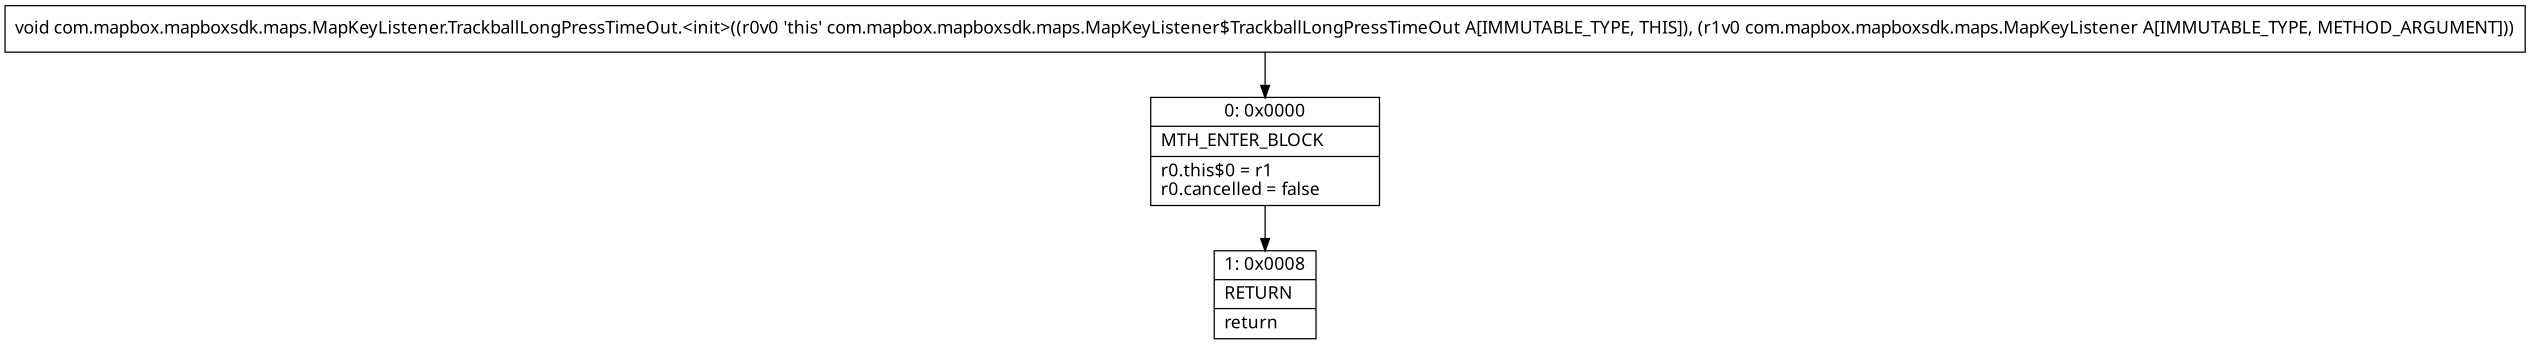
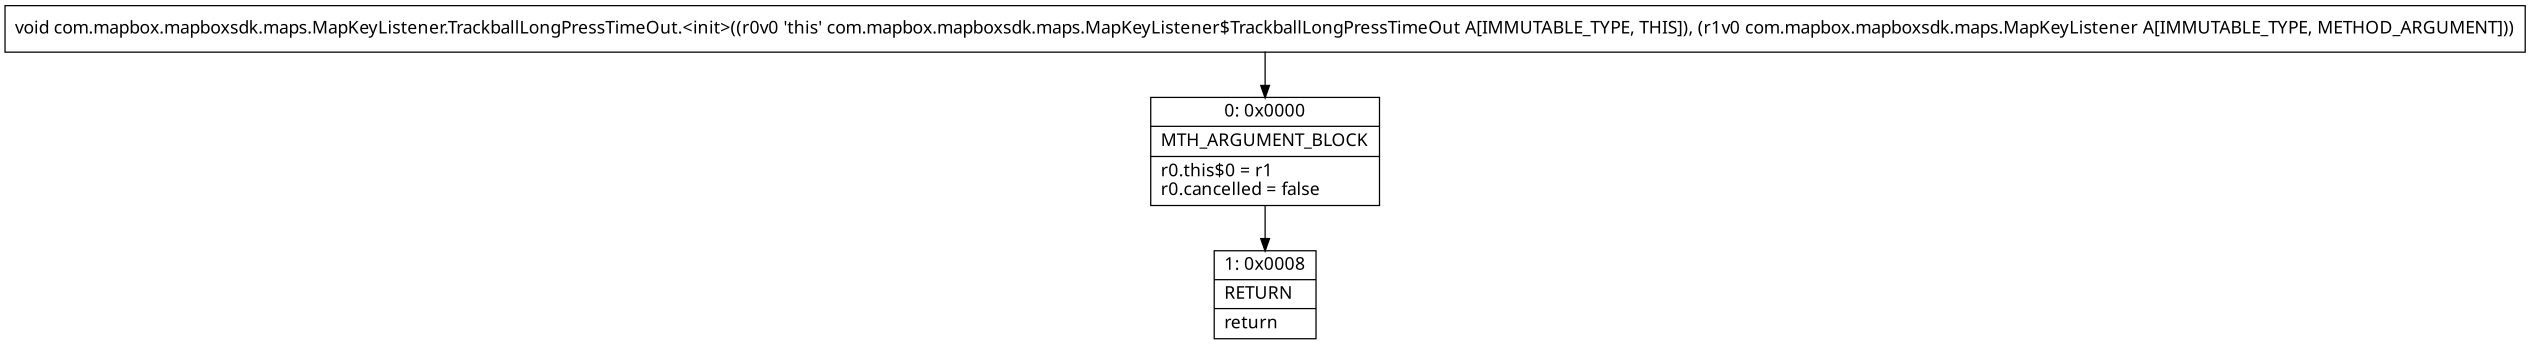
node "0: 0x0000": text "MTH_ENTER_BLOCK" -> "MTH_ARGUMENT_BLOCK"
